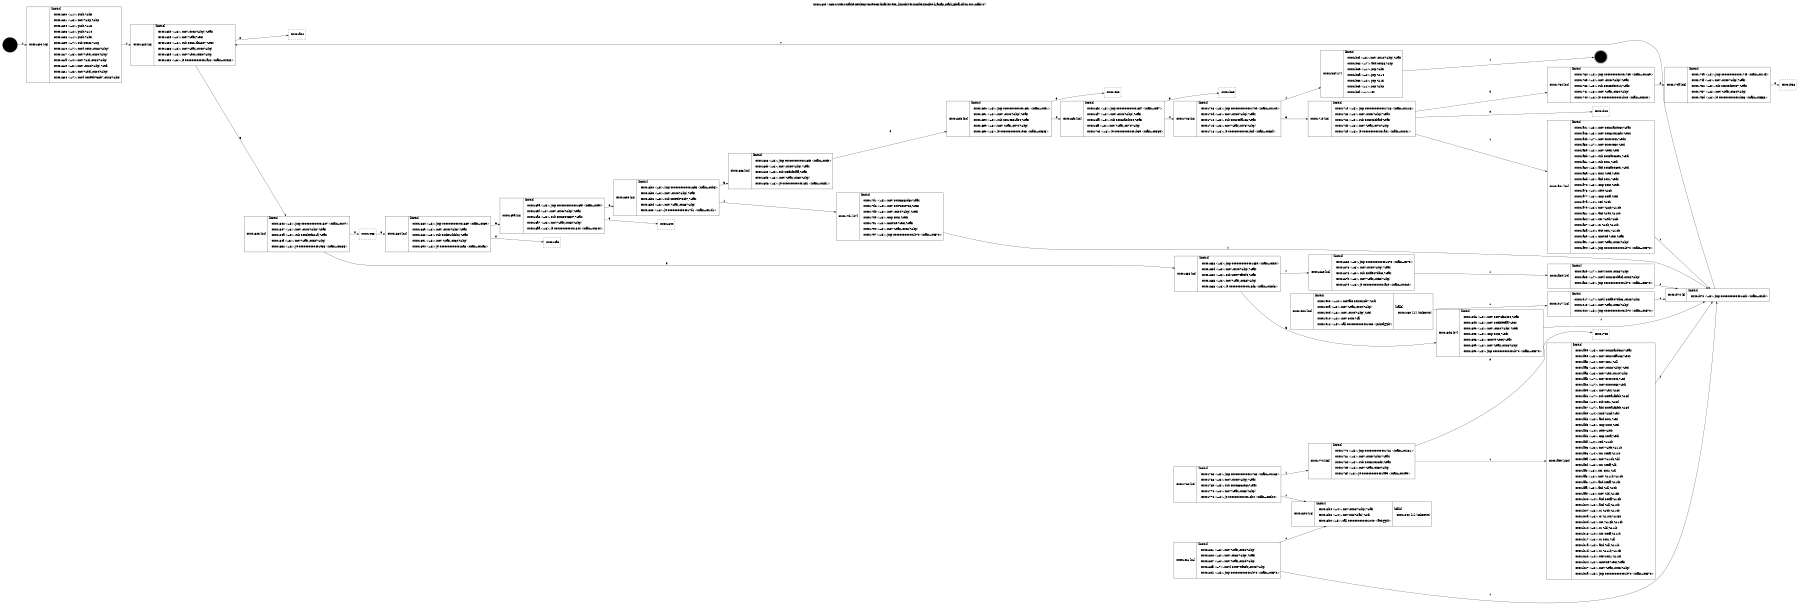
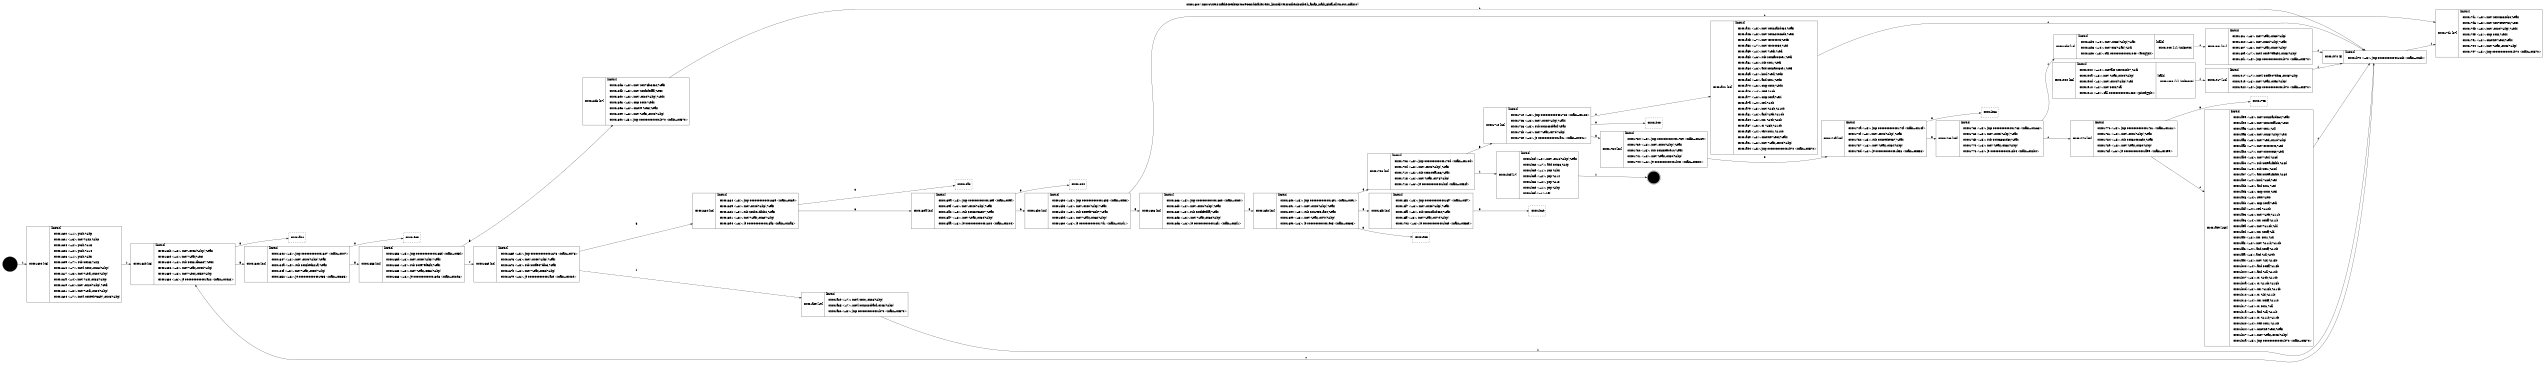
edge "0x4016f2 [22]" -> "0x401708 [22]": now "0x4016dc [22]" -> "0x401708 [22]"
edge "0x40174a [25]" -> "0x401763 [25]": added, label "2"
edge "0x401935" -> "0x401684 [22]": now "0x40166e [22]" -> "0x401684 [22]"
edge "0x4017d1 [27]" -> "0x401b70 [5]": reversed
edge "0x4018c1 [21]" -> "0x4018b4 [13]": reversed
